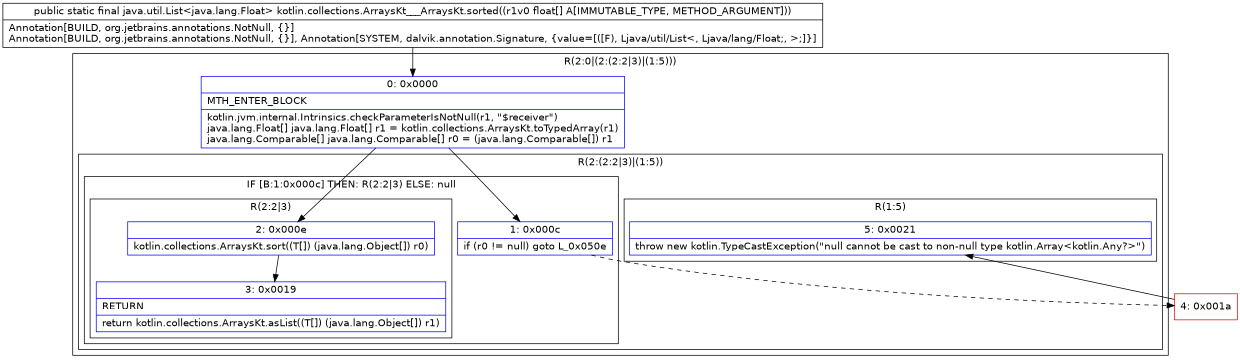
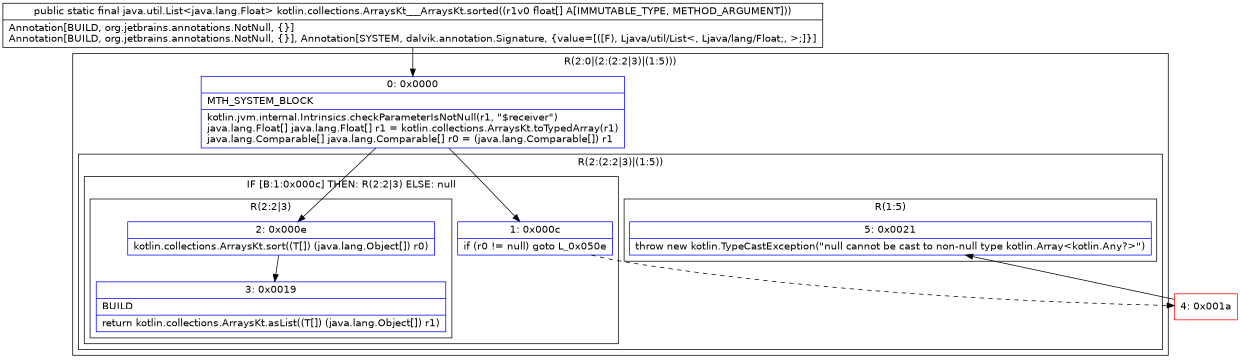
node "0: 0x0000": text "MTH_ENTER_BLOCK" -> "MTH_SYSTEM_BLOCK"
node "3: 0x0019": text "RETURN" -> "BUILD"
